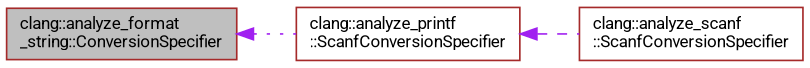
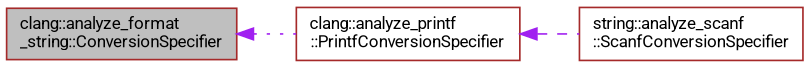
node "clang::analyze_printf ::ScanfConversionSpecifier": label "clang::analyze_printf ::ScanfConversionSpecifier" -> "clang::analyze_printf ::PrintfConversionSpecifier"
node "clang::analyze_scanf ::ScanfConversionSpecifier": label "clang::analyze_scanf ::ScanfConversionSpecifier" -> "string::analyze_scanf ::ScanfConversionSpecifier"
